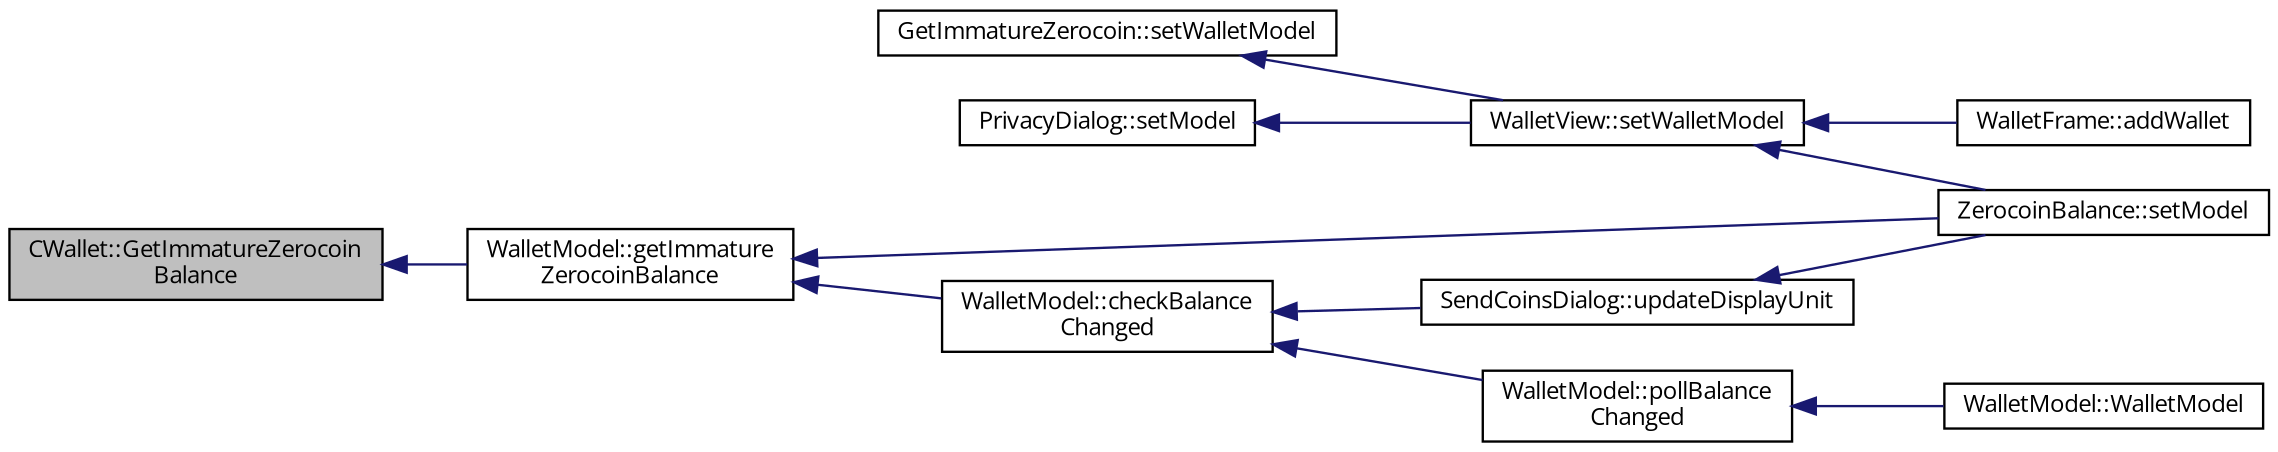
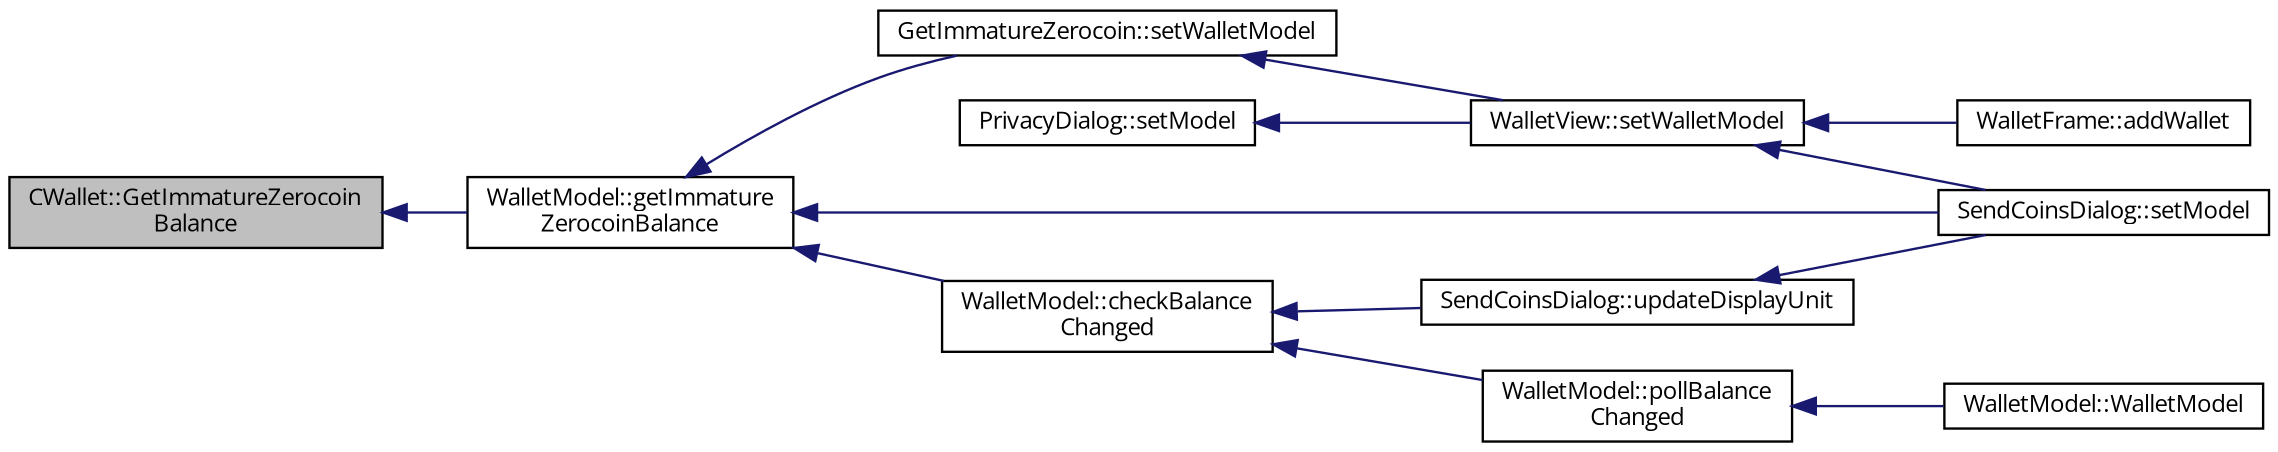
edge "GetImmatureZerocoin::setWalletModel" -> "WalletModel::getImmature ZerocoinBalance": added
node "ZerocoinBalance::setModel": label "ZerocoinBalance::setModel" -> "SendCoinsDialog::setModel"
